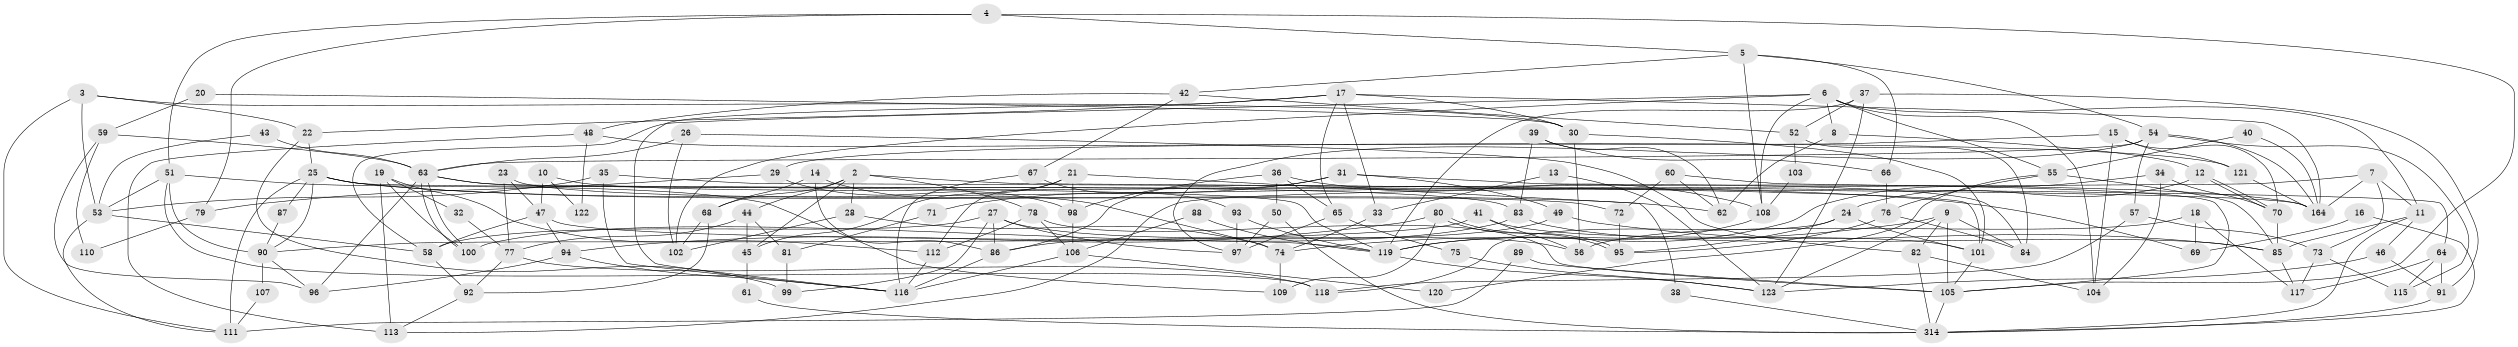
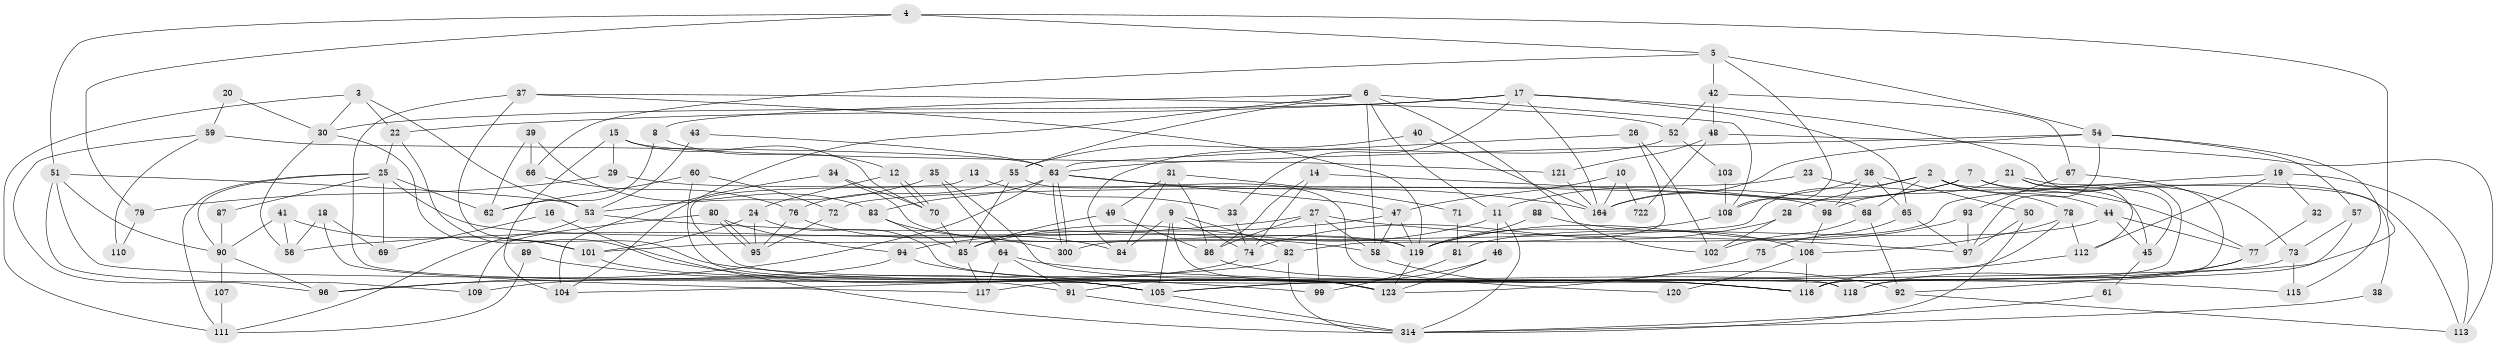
edge "23" -- "47": now "63" -- "47"
node "122": label "122" -> "722"
node "100": label "100" -> "300"
